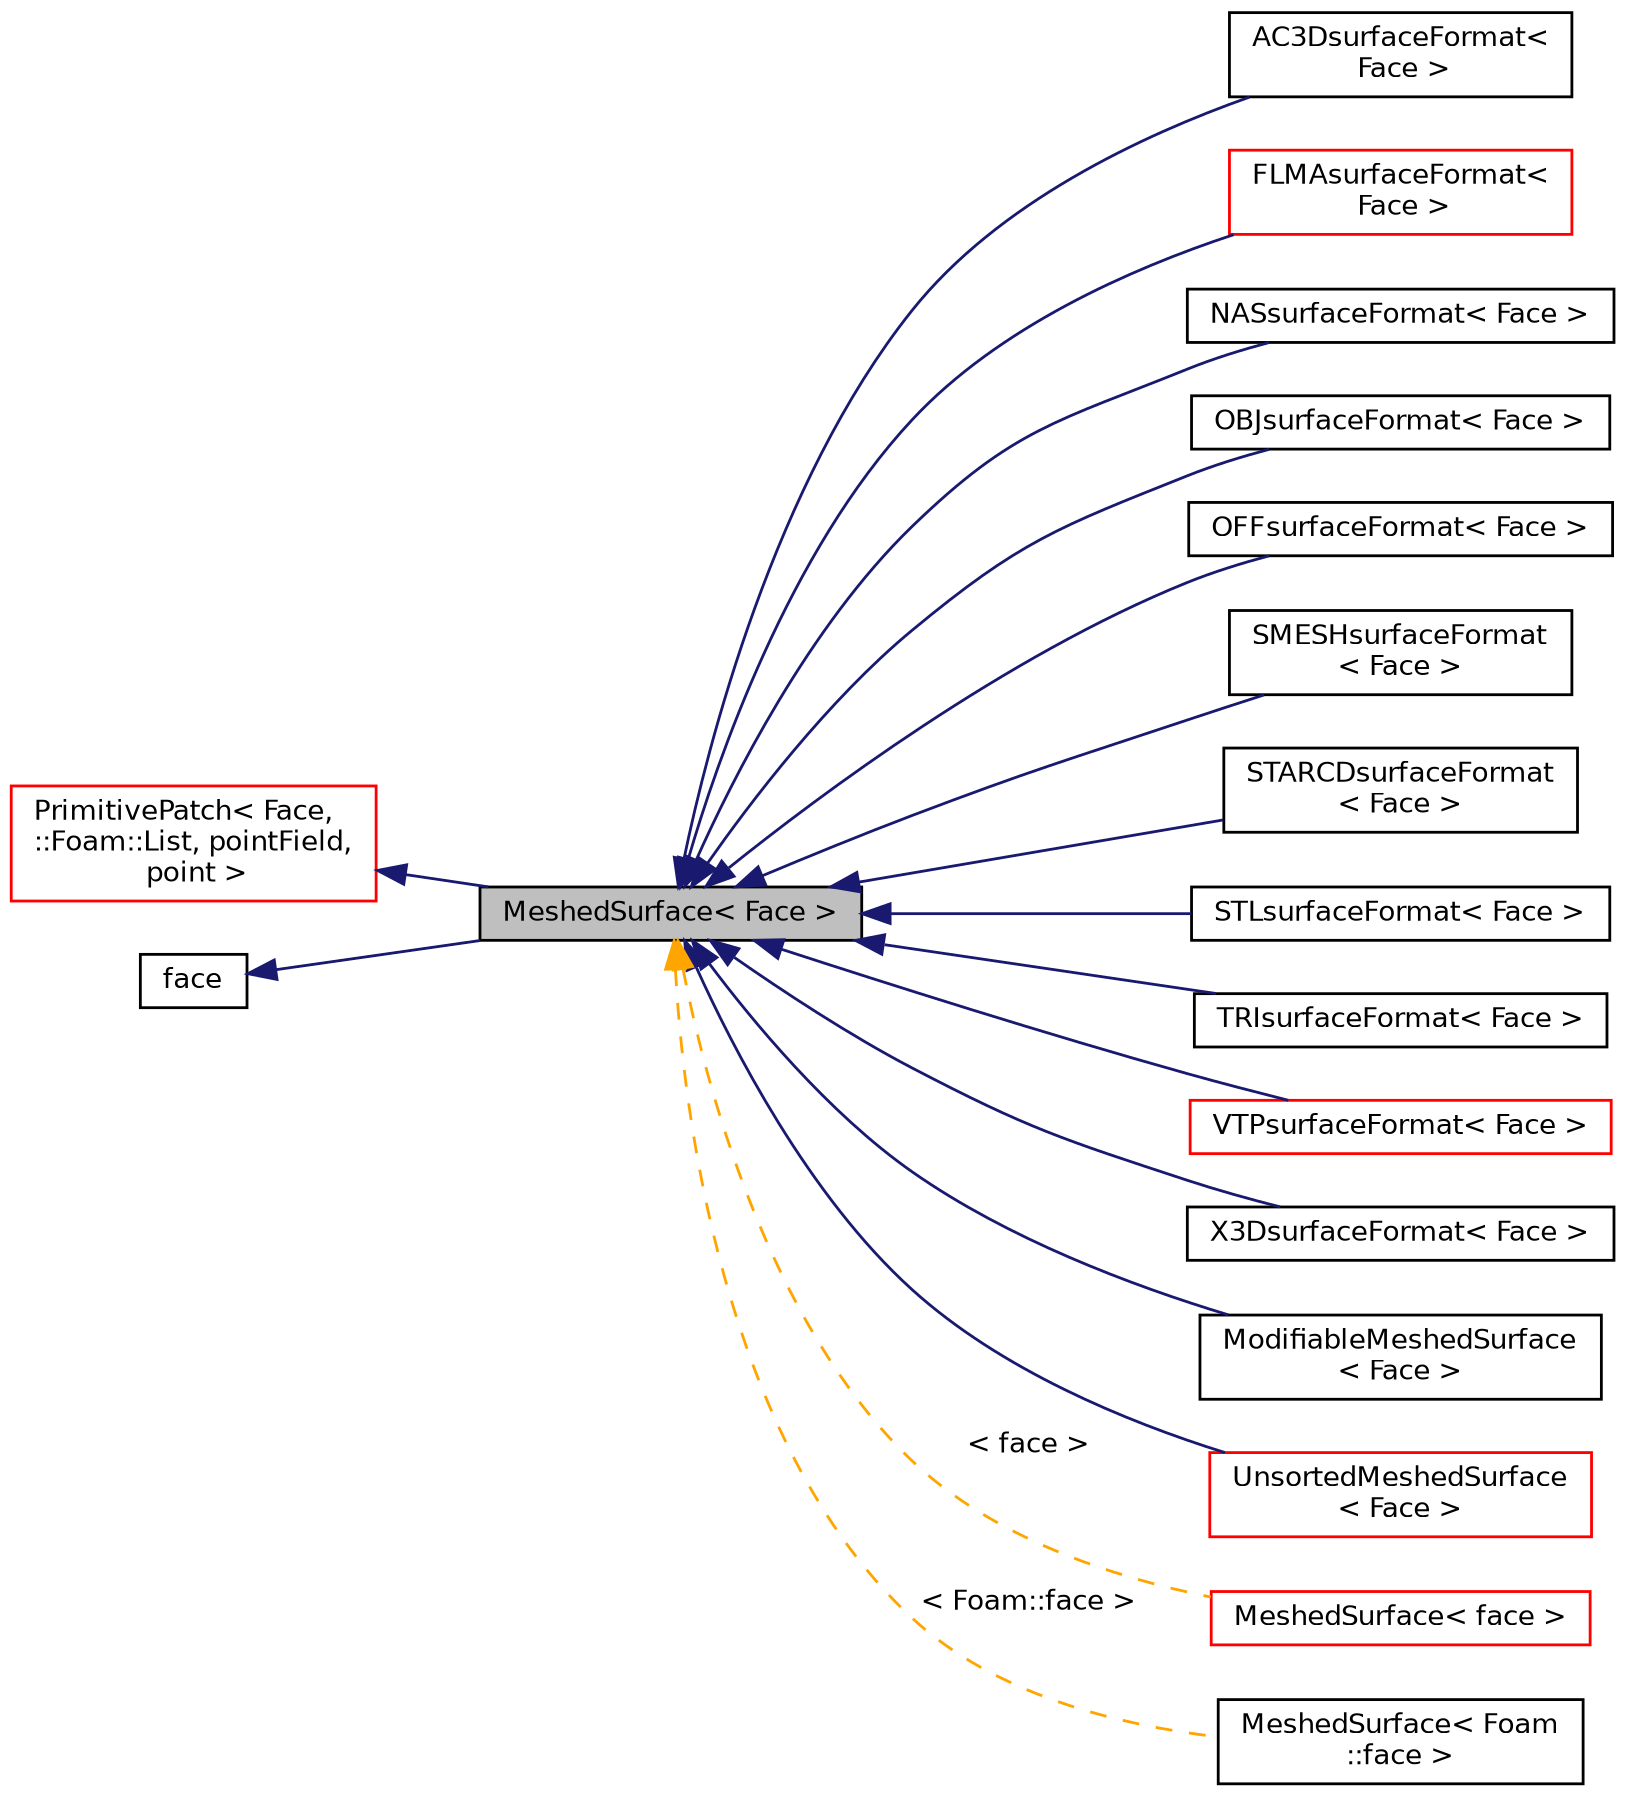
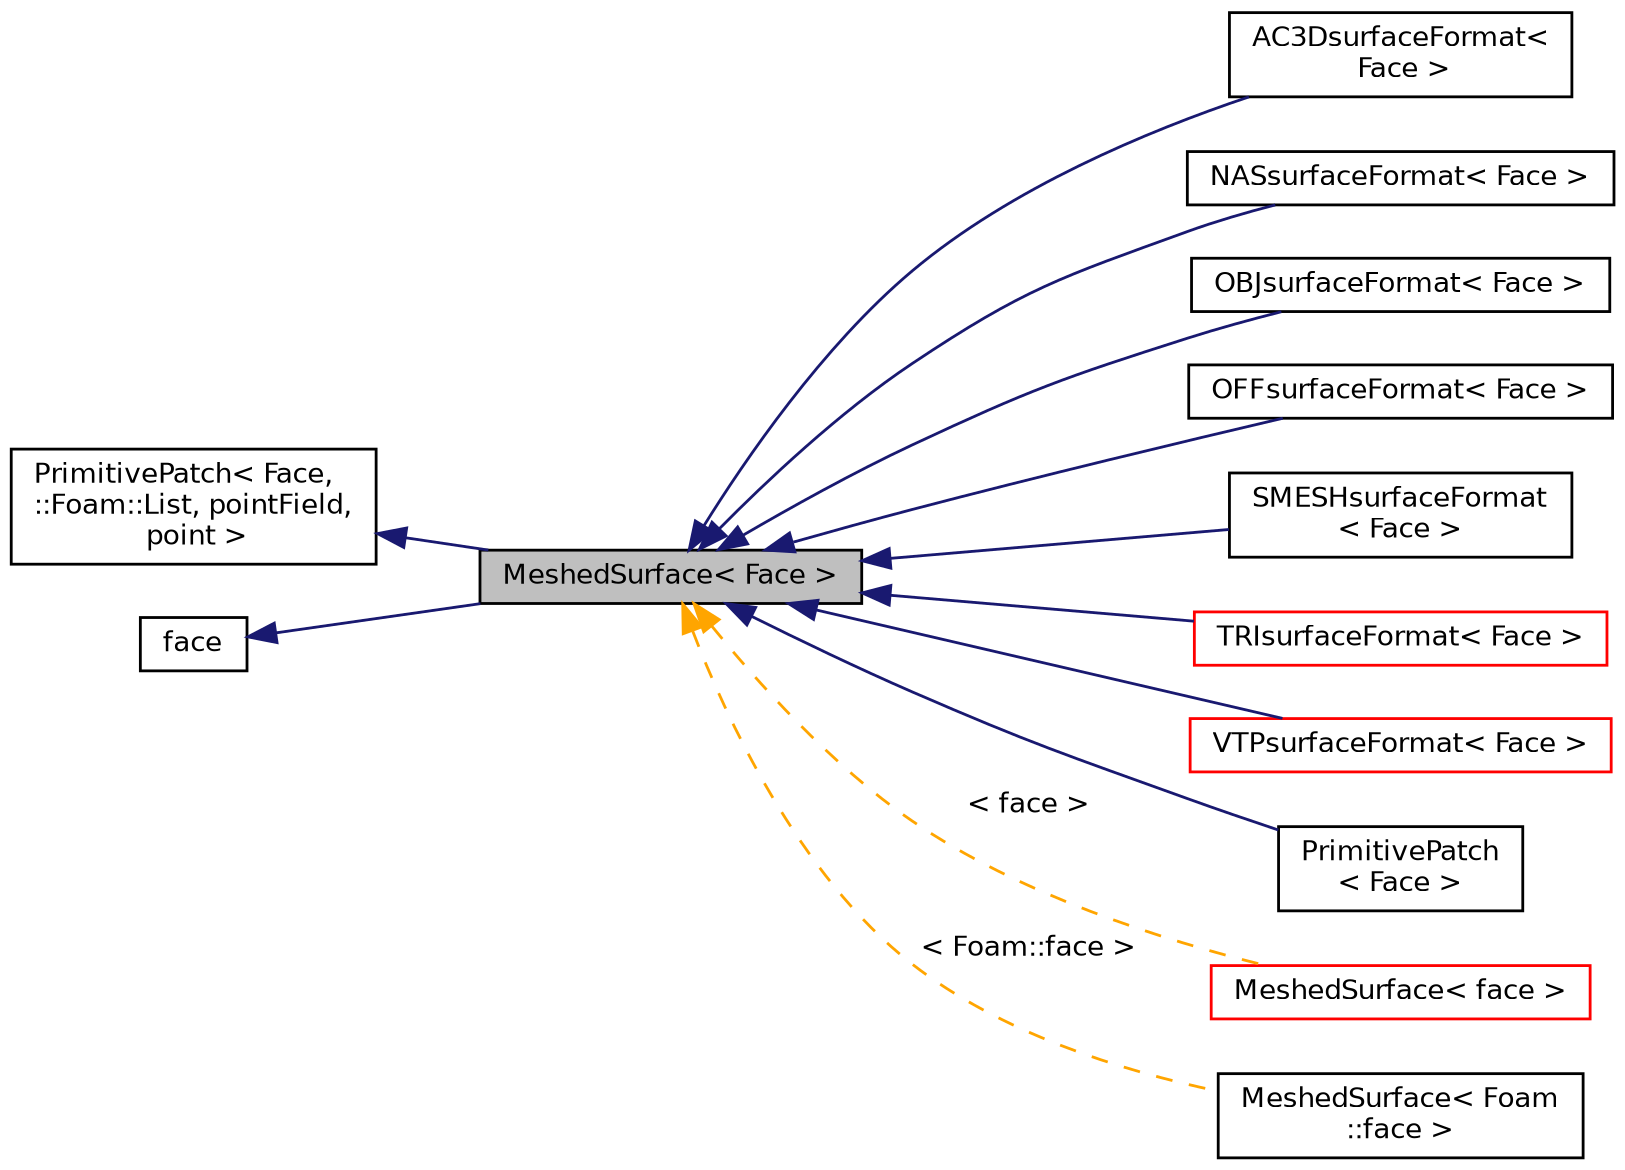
node "FLMAsurfaceFormat< Face >": removed
node "STARCDsurfaceFormat < Face >": removed
node "PrimitivePatch< Face, ::Foam::List, pointField, point >": color red -> black
node "STLsurfaceFormat< Face >": removed
node "TRIsurfaceFormat< Face >": color black -> red
node "X3DsurfaceFormat< Face >": removed
node "ModifiableMeshedSurface < Face >": label "ModifiableMeshedSurface < Face >" -> "PrimitivePatch < Face >"
node "UnsortedMeshedSurface < Face >": removed
